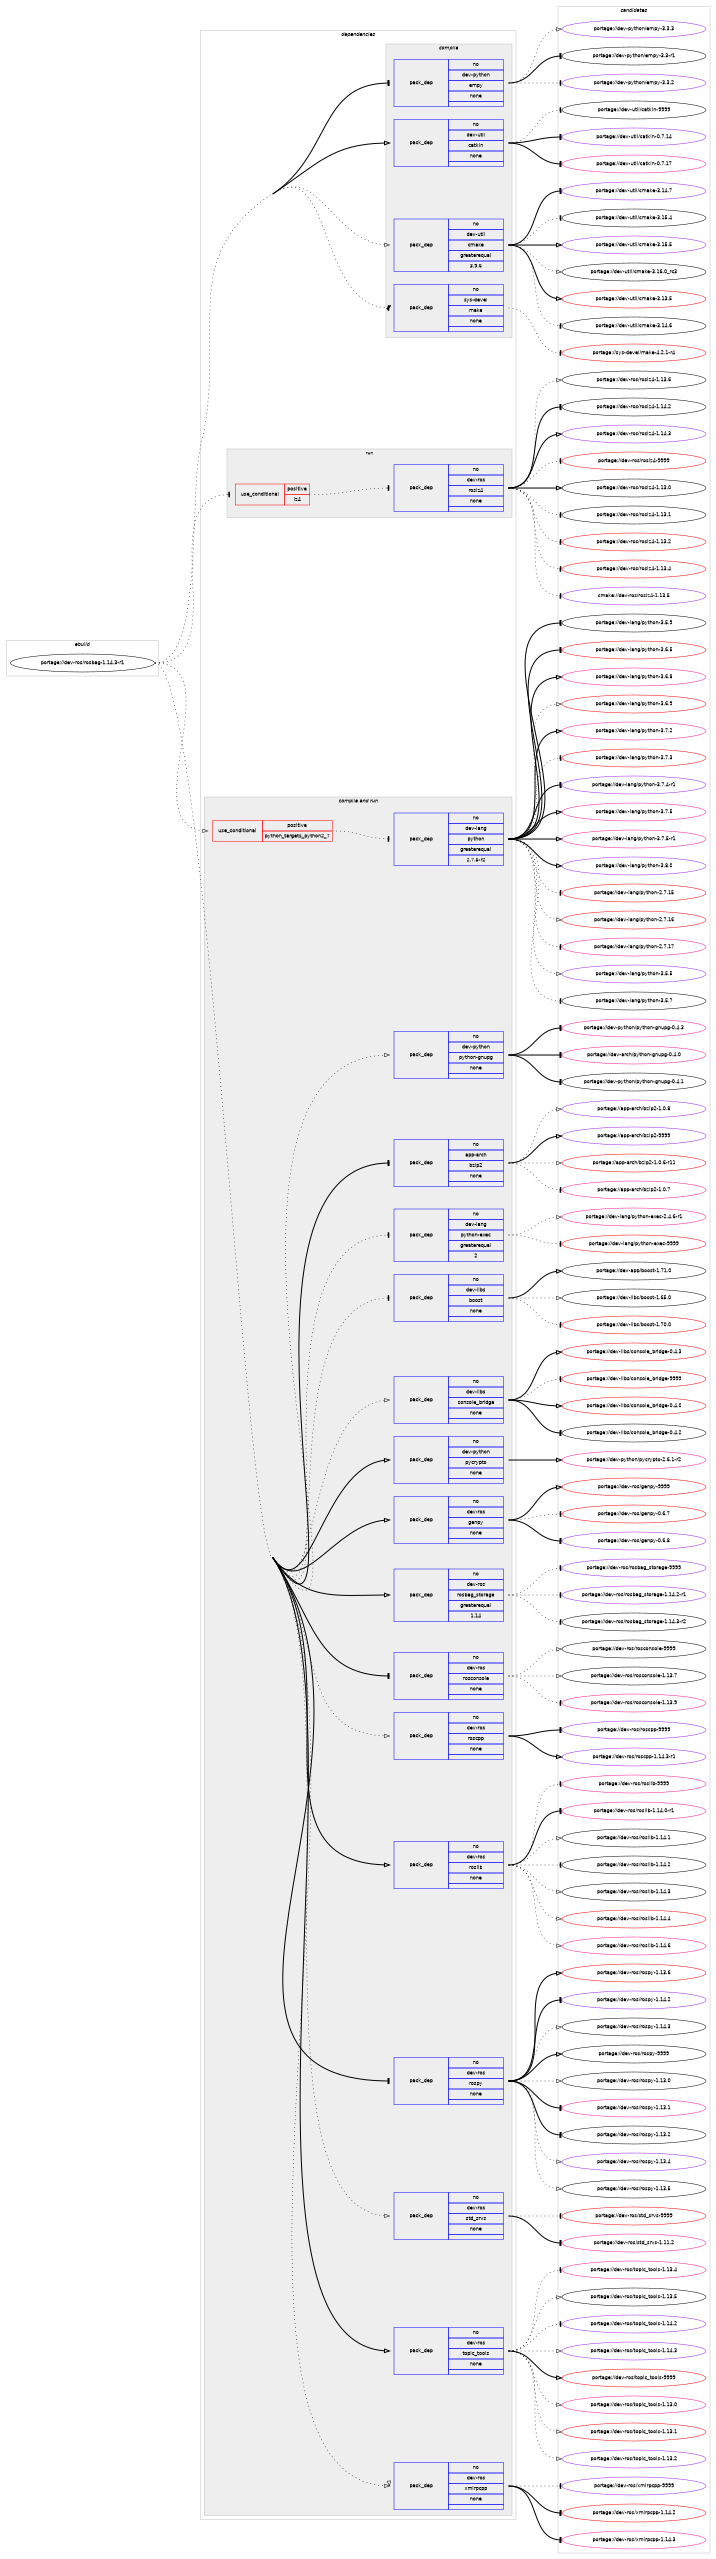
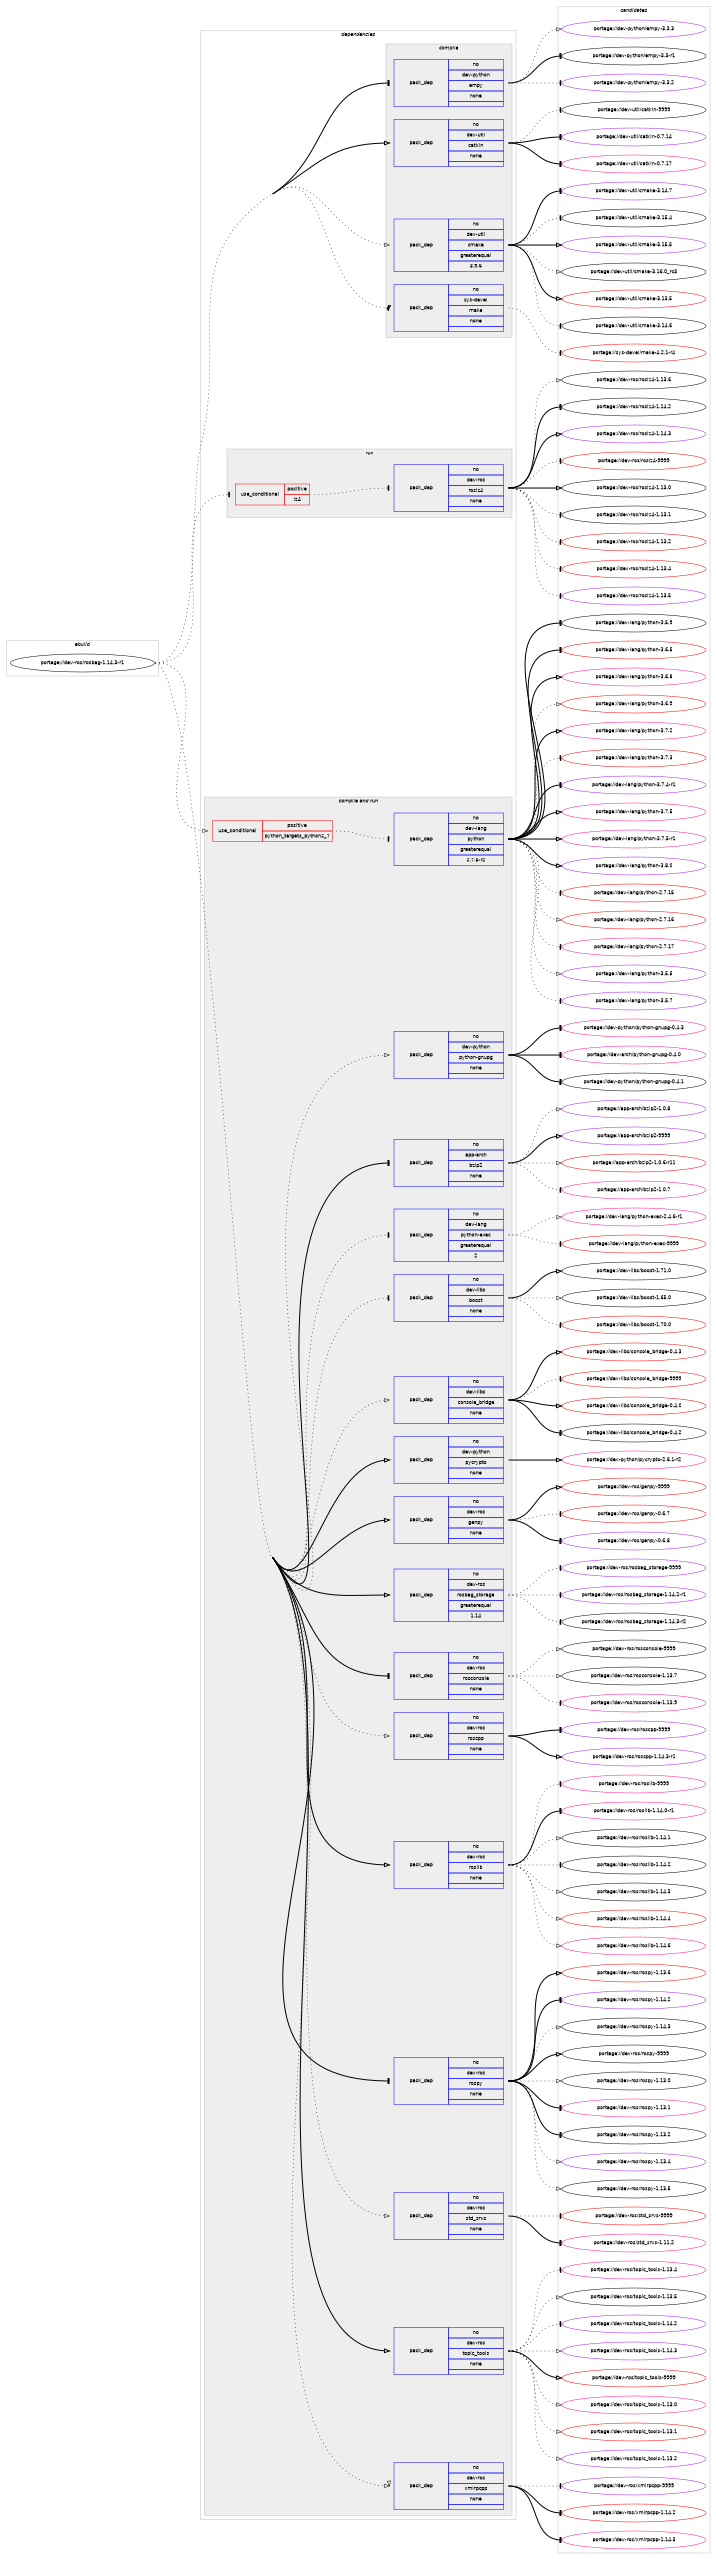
node "cmake://dev-ros/roslz4-1.13.5": label "cmake://dev-ros/roslz4-1.13.5" -> "portage://dev-ros/roslz4-1.13.5"
node "portage://dev-lang/python-3.5.7": color black -> purple
node "portage://dev-app/boost-1.71.0": label "portage://dev-app/boost-1.71.0" -> "portage://dev-libs/boost-1.71.0"
